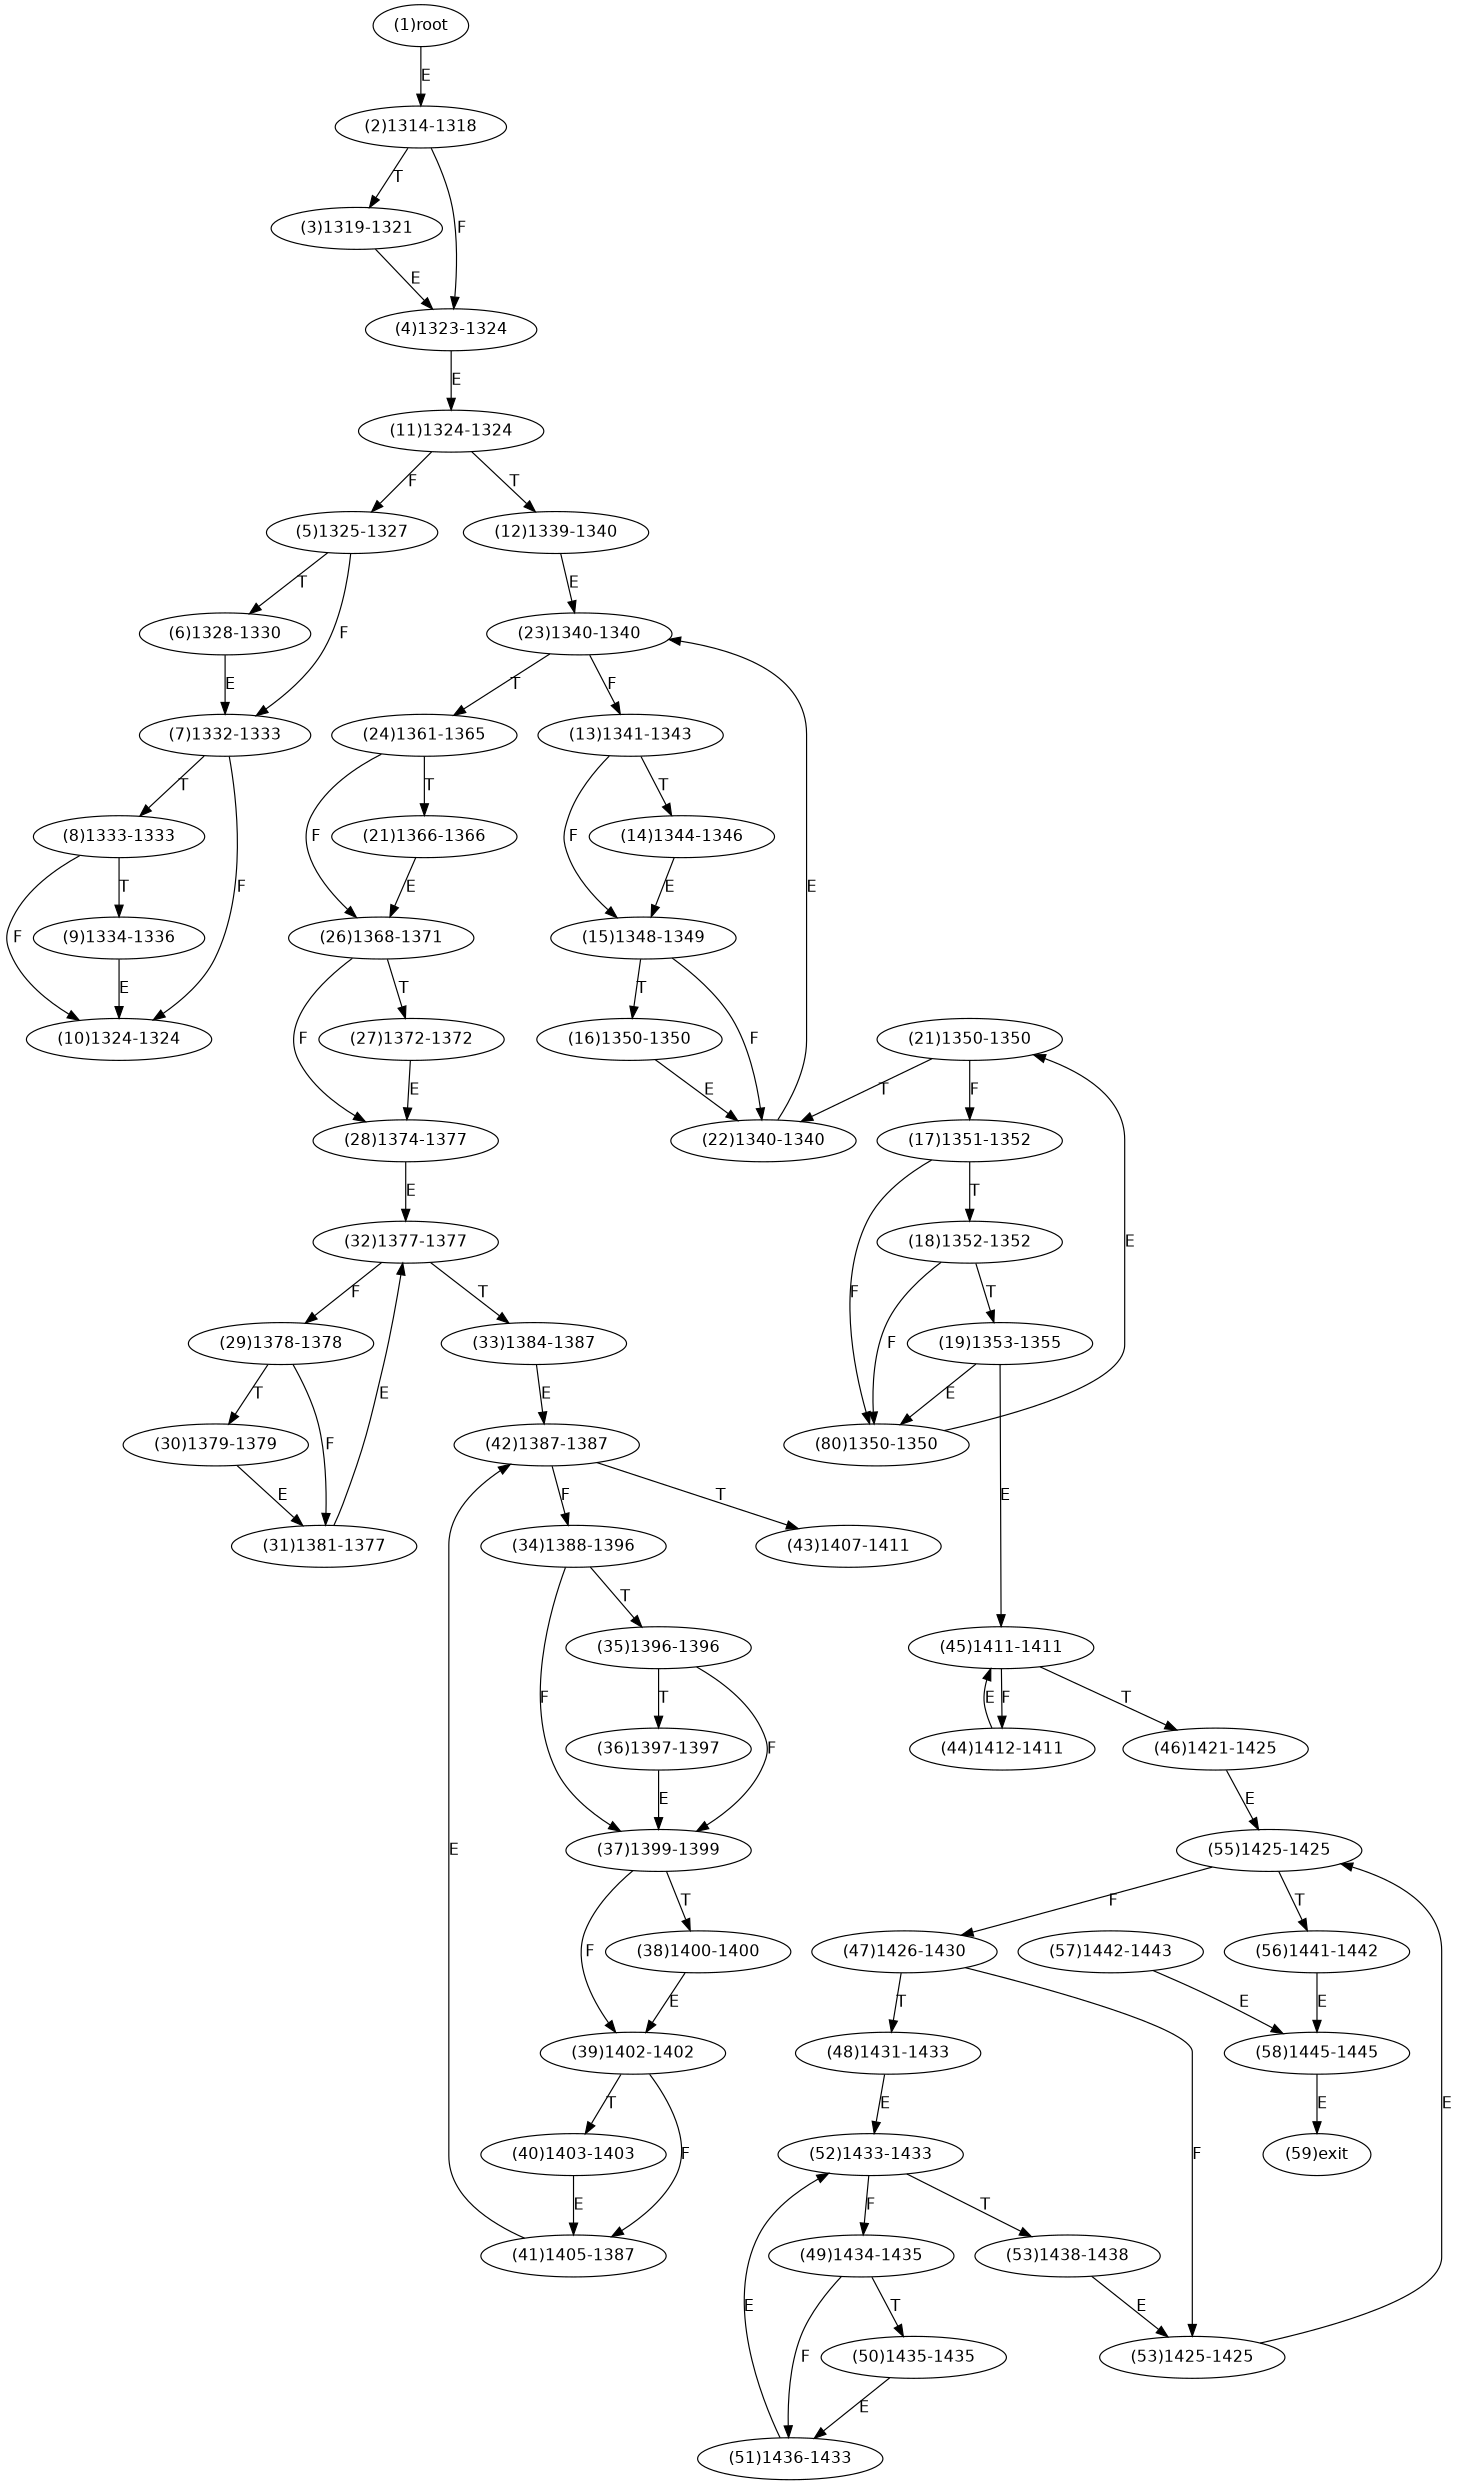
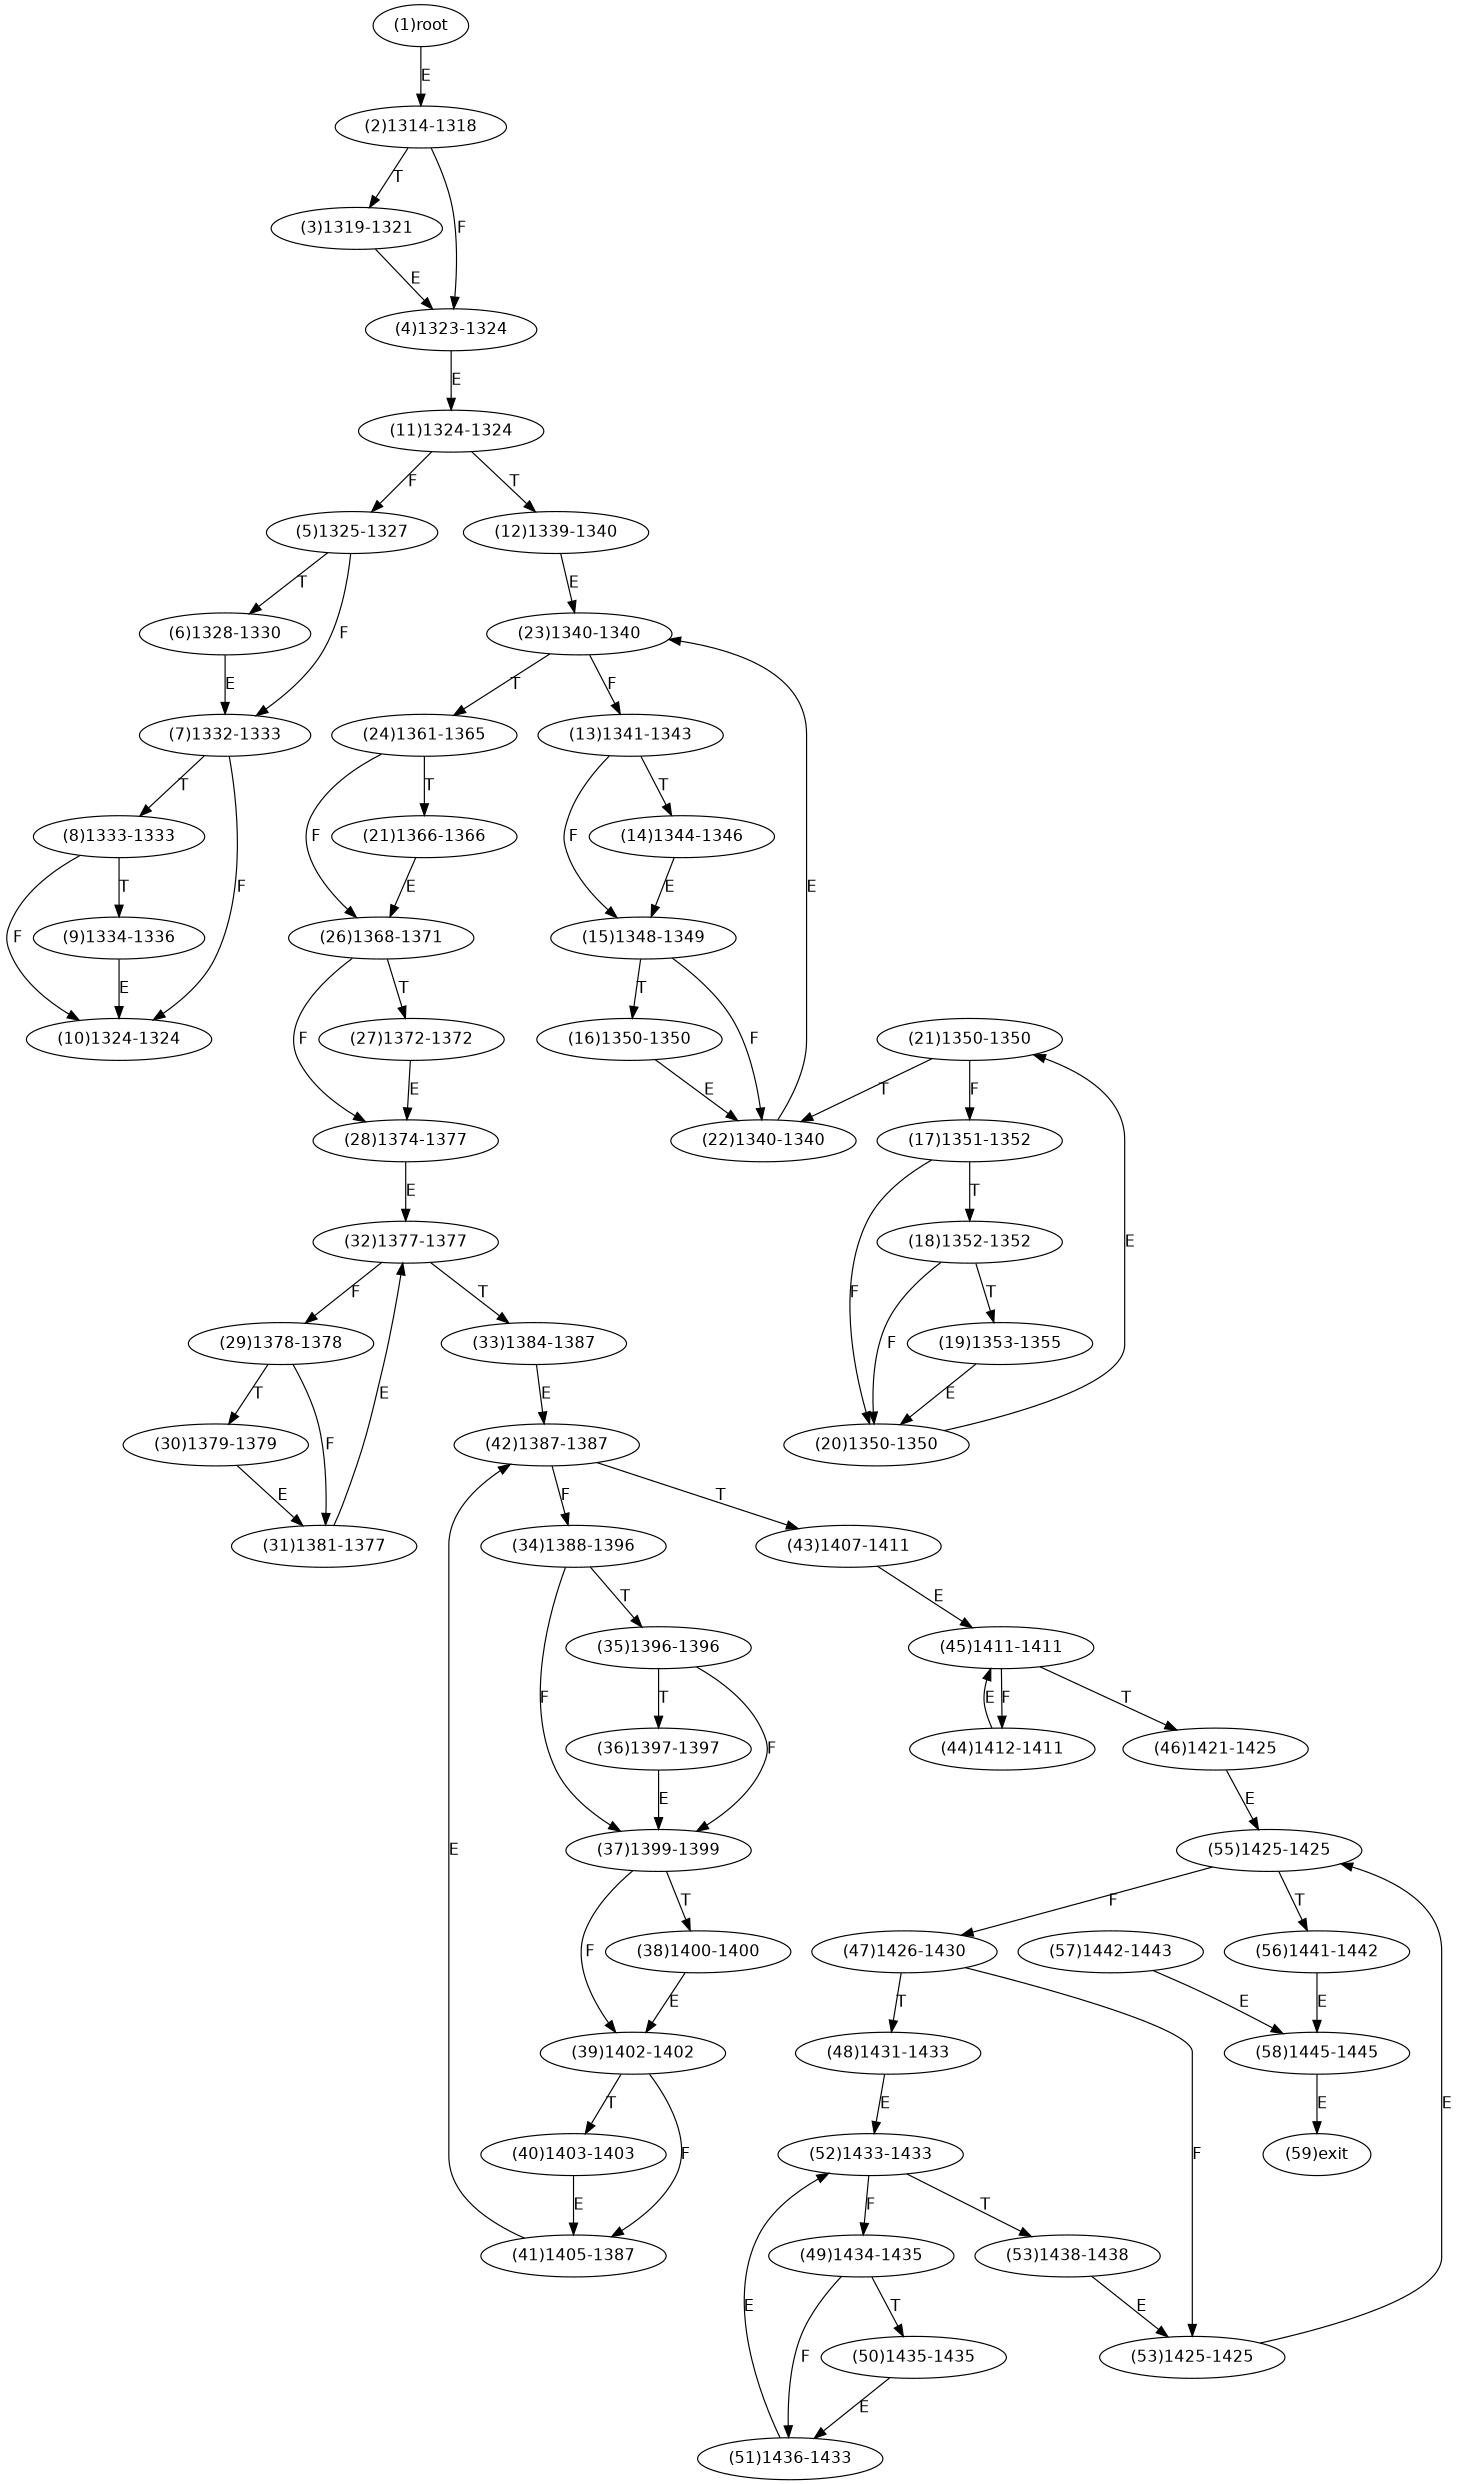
node "(80)1350-1350": label "(80)1350-1350" -> "(20)1350-1350"
edge "(19)1353-1355" -> "(45)1411-1411": now "(43)1407-1411" -> "(45)1411-1411"
